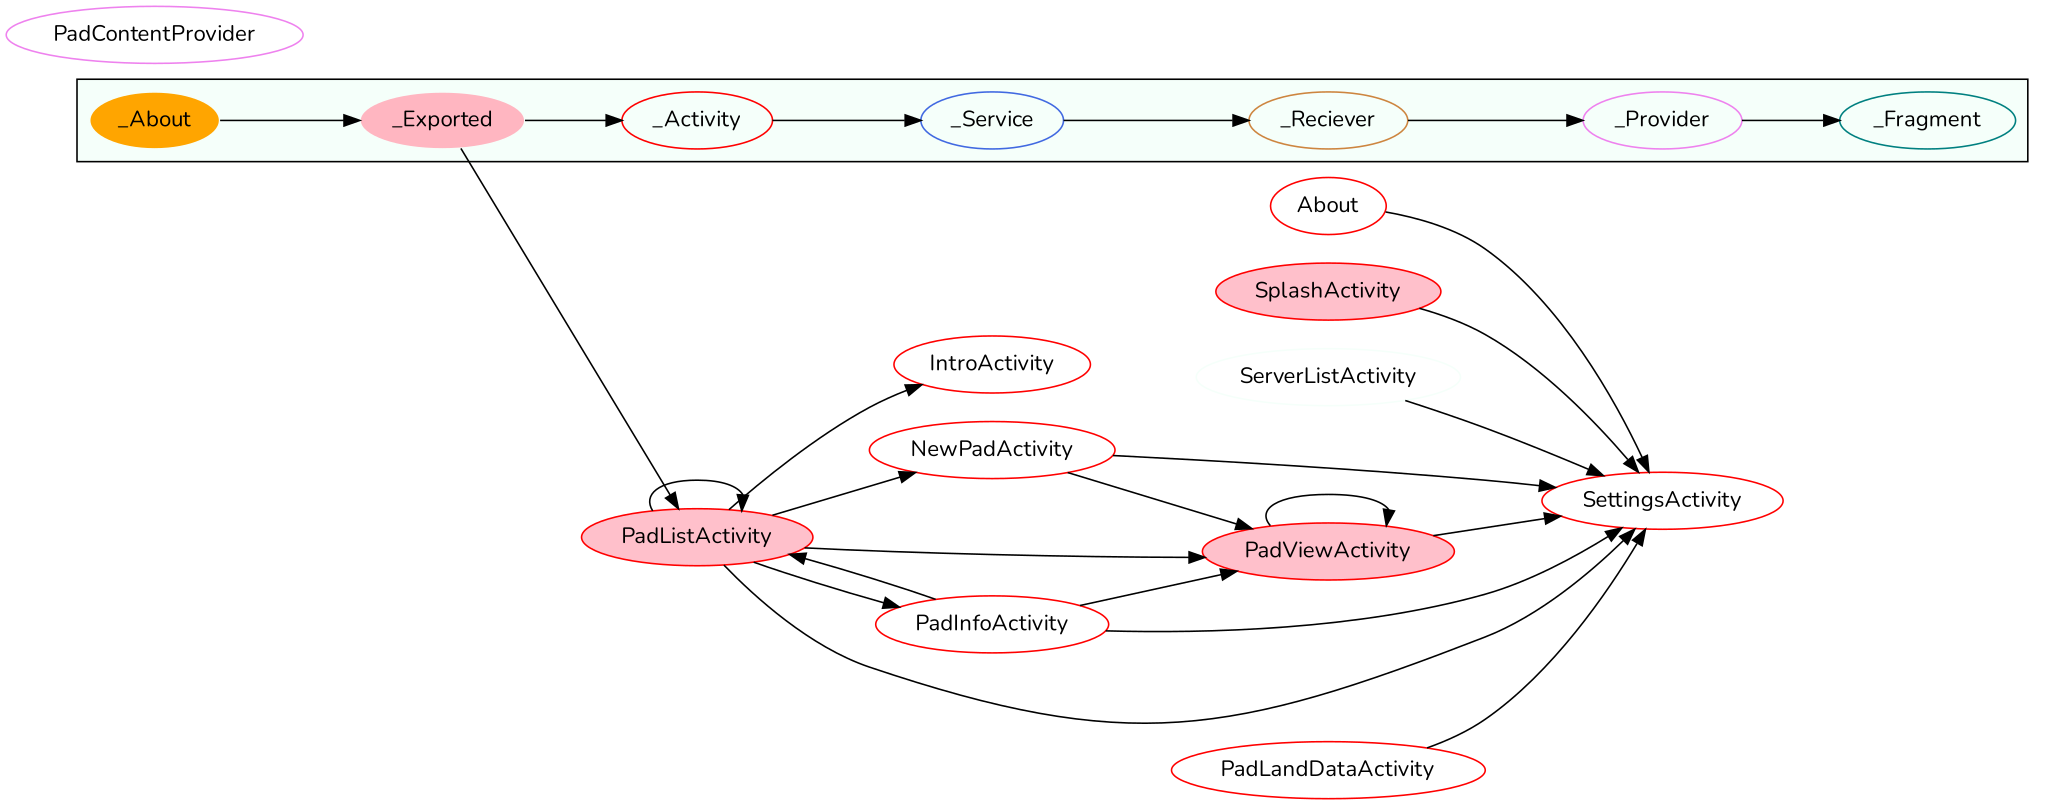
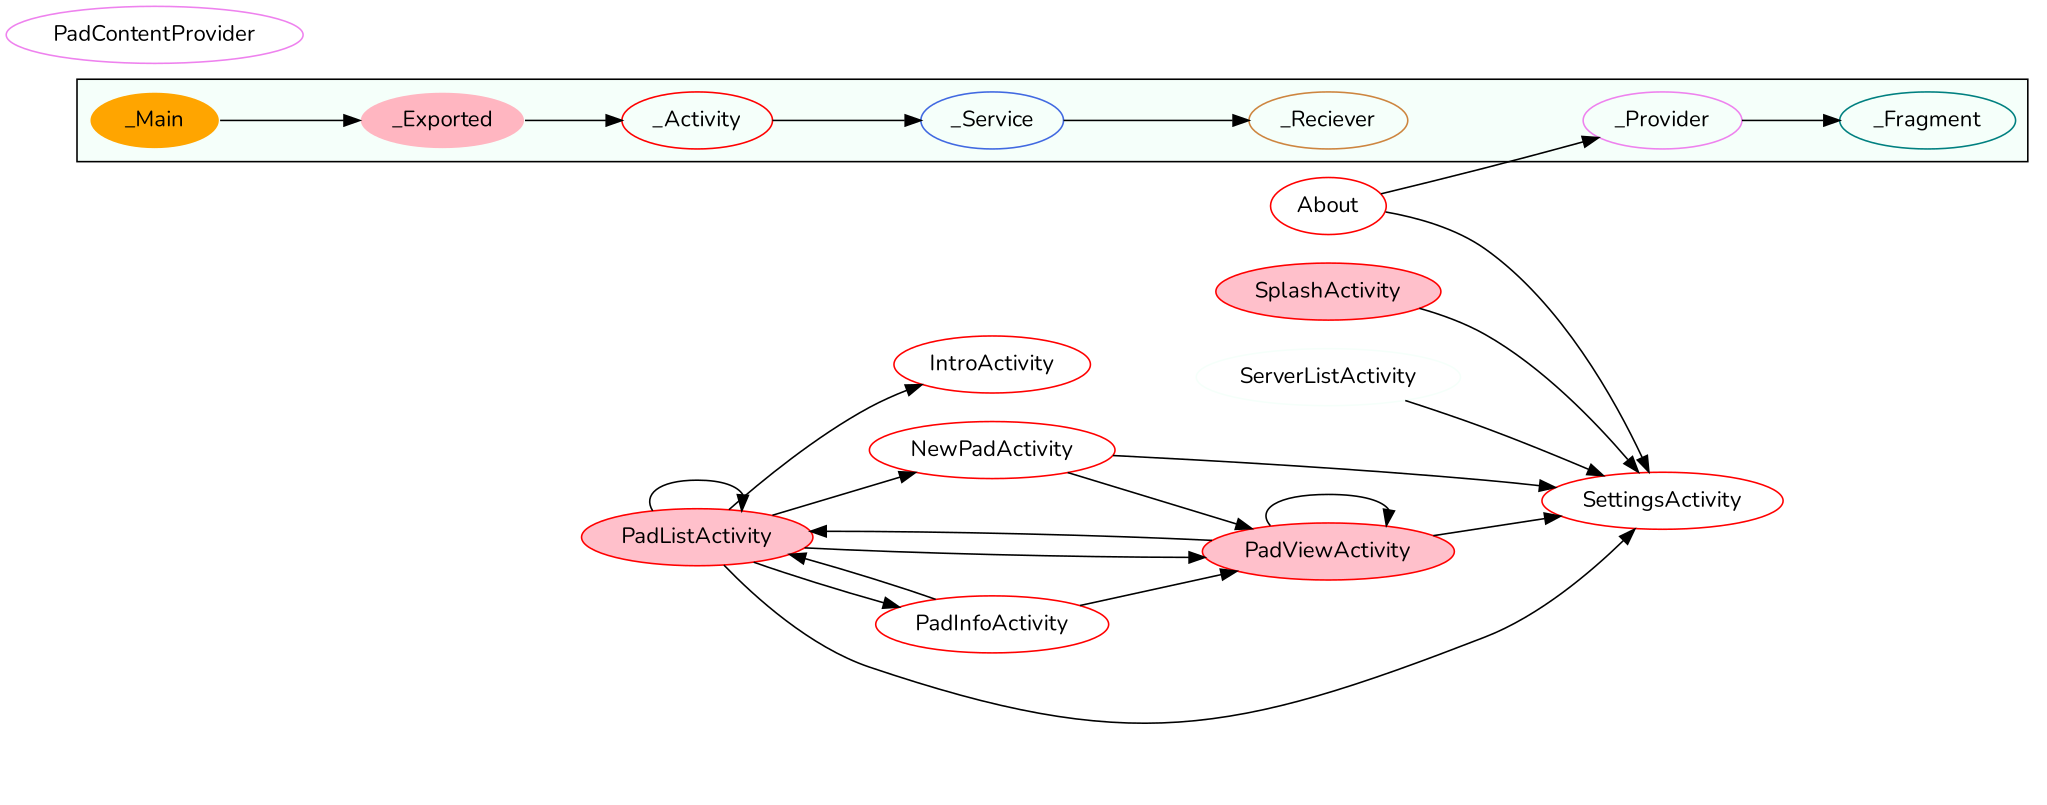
node "_About": label "_About" -> "_Main"
edge "_Reciever" -> "_Provider": now "About" -> "_Provider"
edge "_Exported" -> "PadListActivity": now "PadViewActivity" -> "PadListActivity"
edge "PadInfoActivity" -> "SettingsActivity": removed
node "PadLandDataActivity": removed
